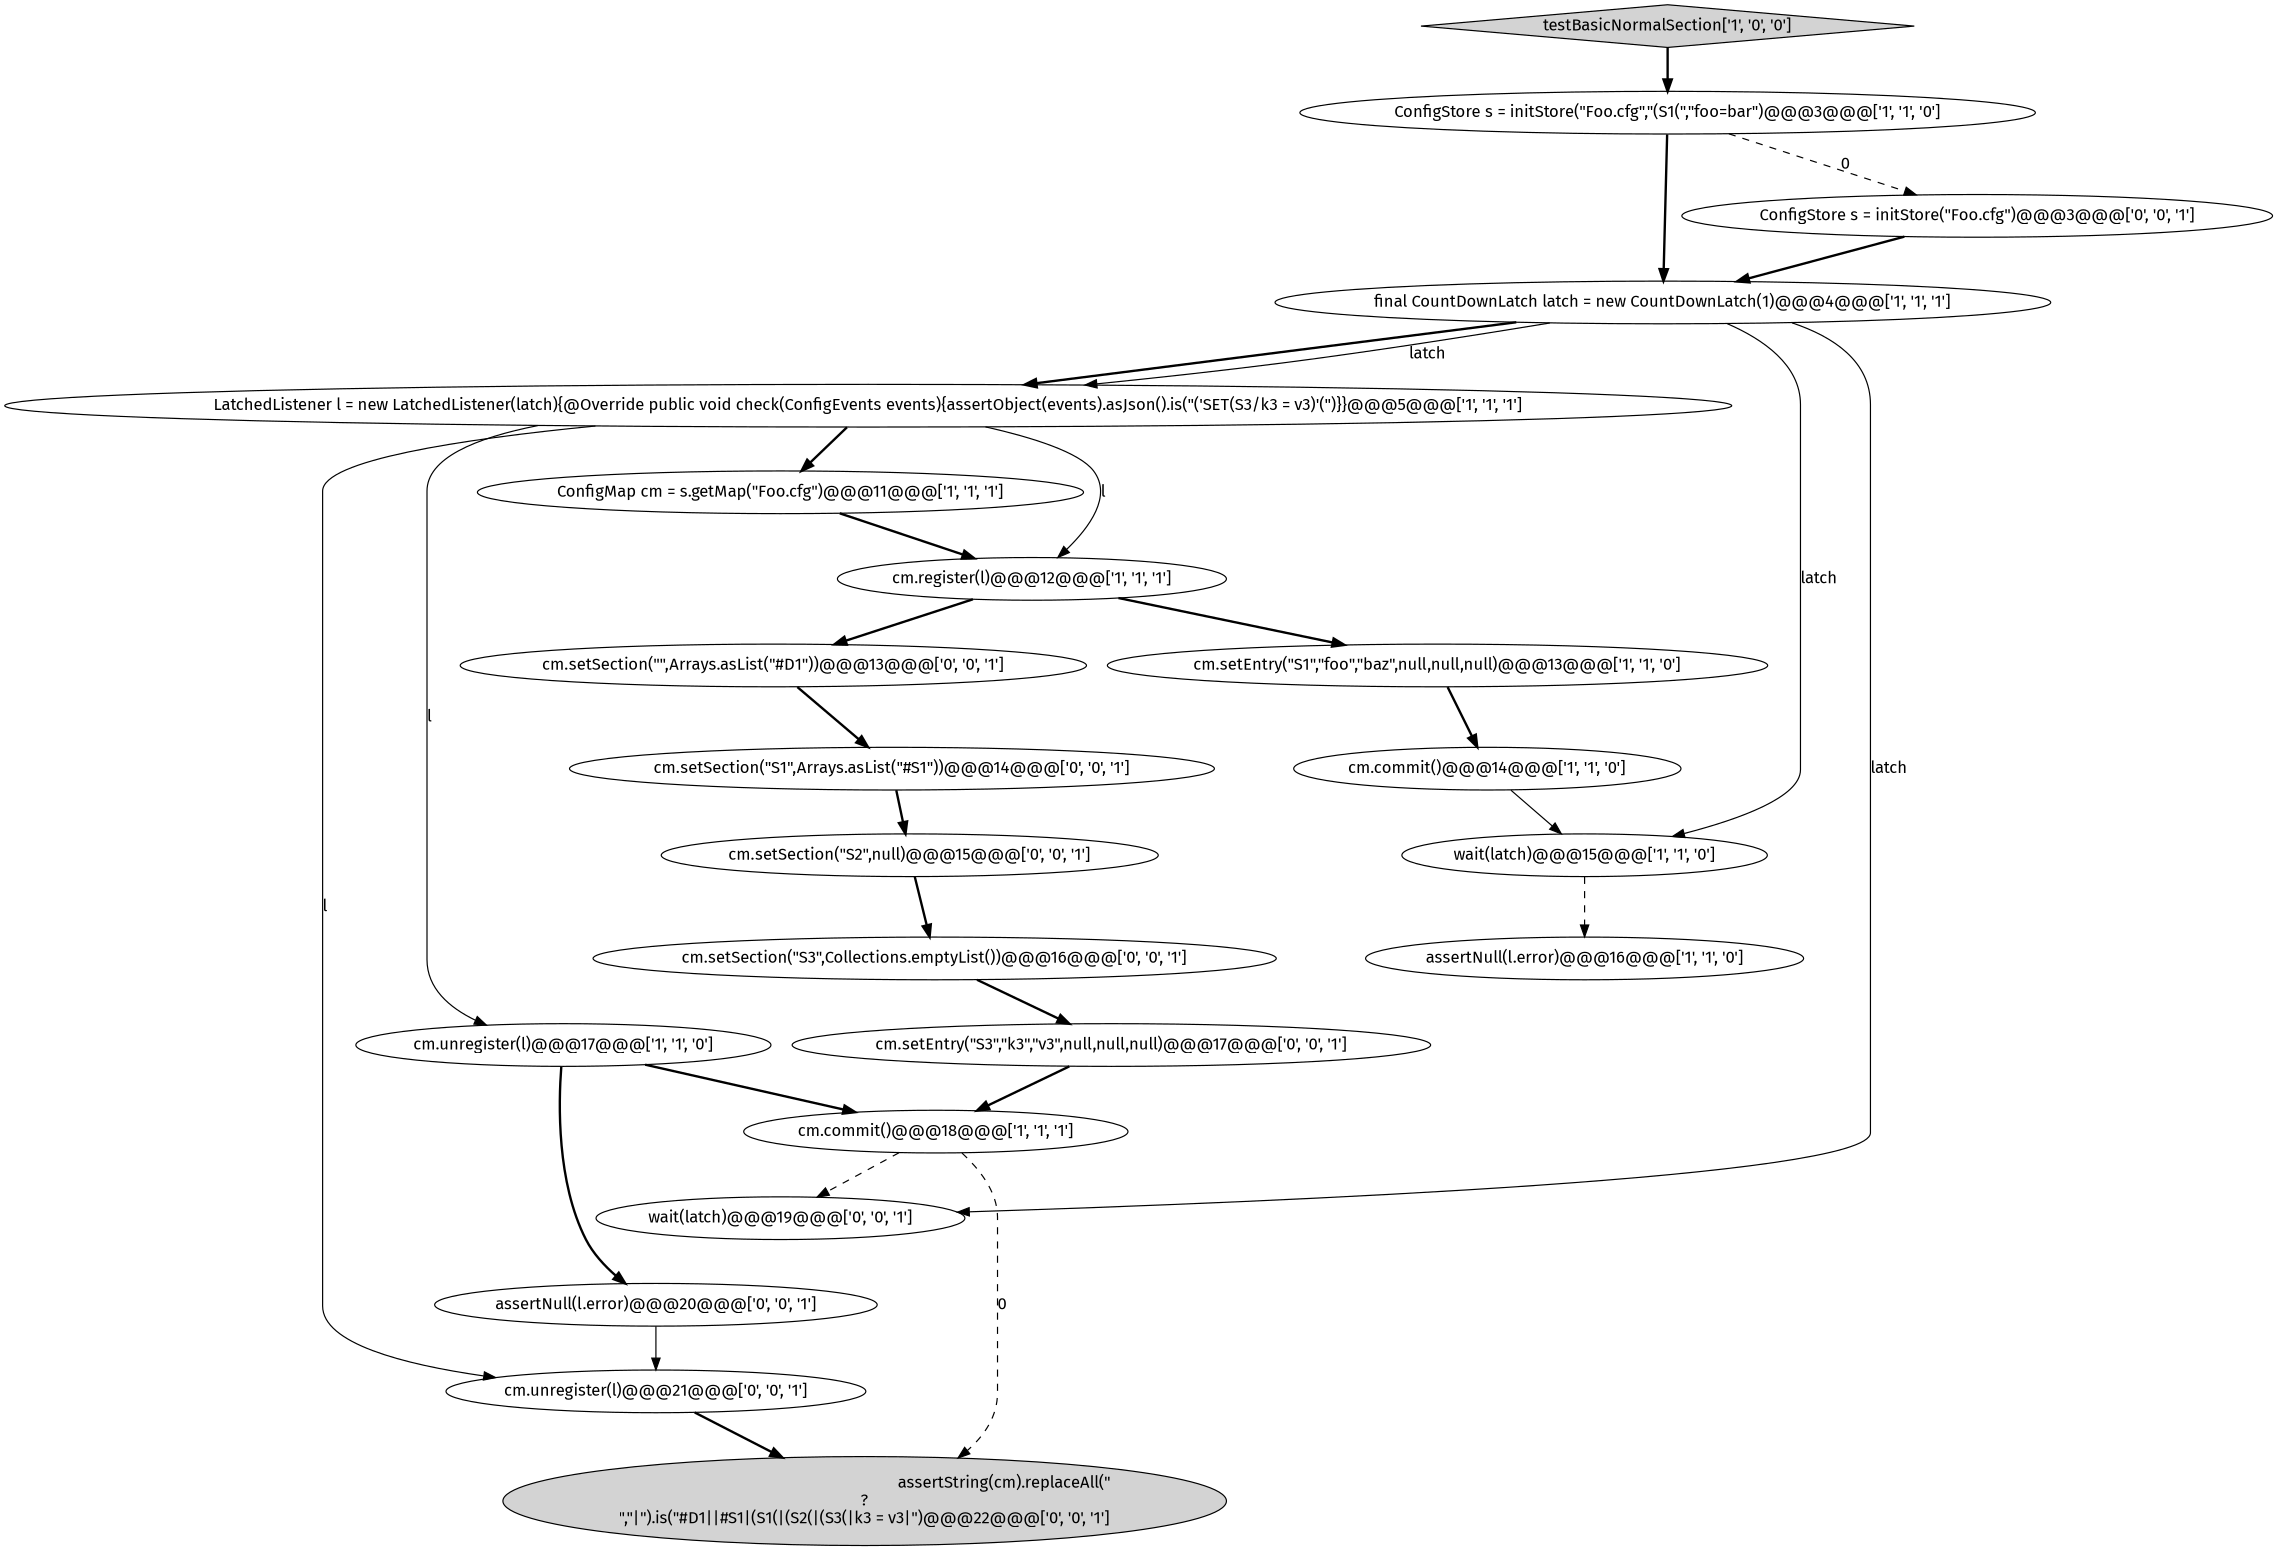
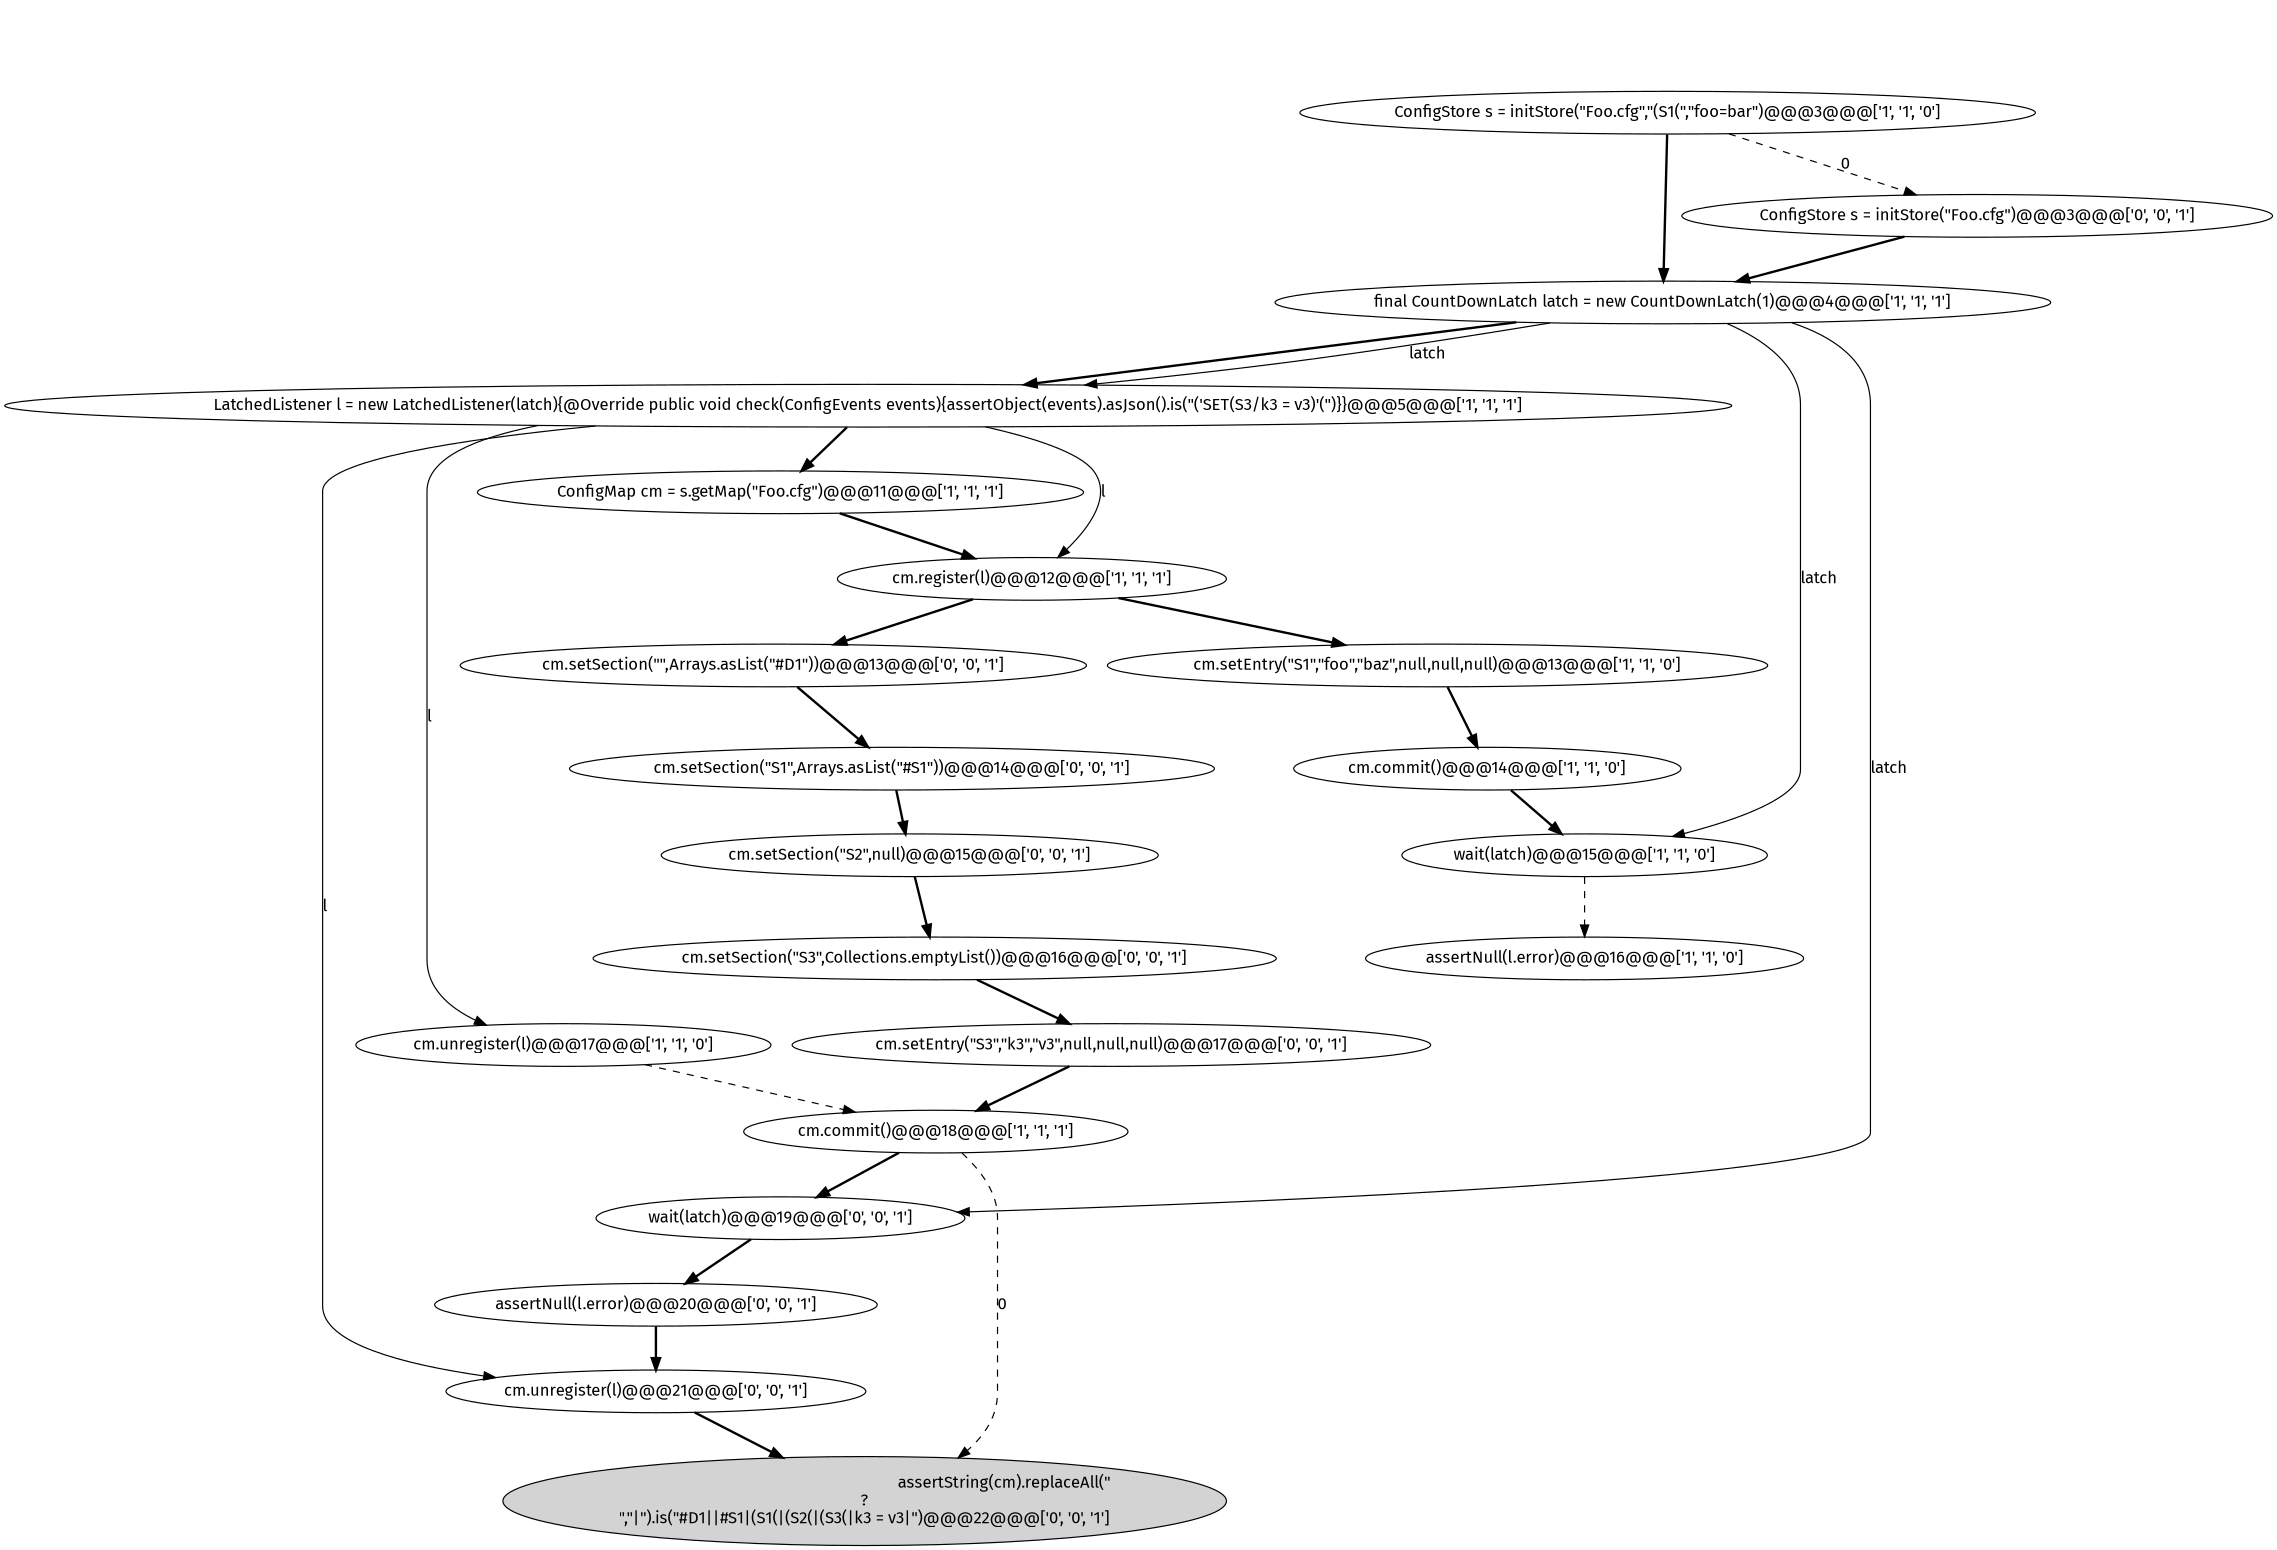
node "testBasicNormalSection['1', '0', '0']": removed
edge "cm.commit()@@@14@@@['1', '1', '0']" -> "wait(latch)@@@15@@@['1', '1', '0']": style solid -> bold
edge "cm.unregister(l)@@@17@@@['1', '1', '0']" -> "cm.commit()@@@18@@@['1', '1', '1']": style bold -> dashed
edge "cm.commit()@@@18@@@['1', '1', '1']" -> "wait(latch)@@@19@@@['0', '0', '1']": style dashed -> bold
edge "cm.unregister(l)@@@17@@@['1', '1', '0']" -> "assertNull(l.error)@@@20@@@['0', '0', '1']": now "wait(latch)@@@19@@@['0', '0', '1']" -> "assertNull(l.error)@@@20@@@['0', '0', '1']"
edge "assertNull(l.error)@@@20@@@['0', '0', '1']" -> "cm.unregister(l)@@@21@@@['0', '0', '1']": style solid -> bold
